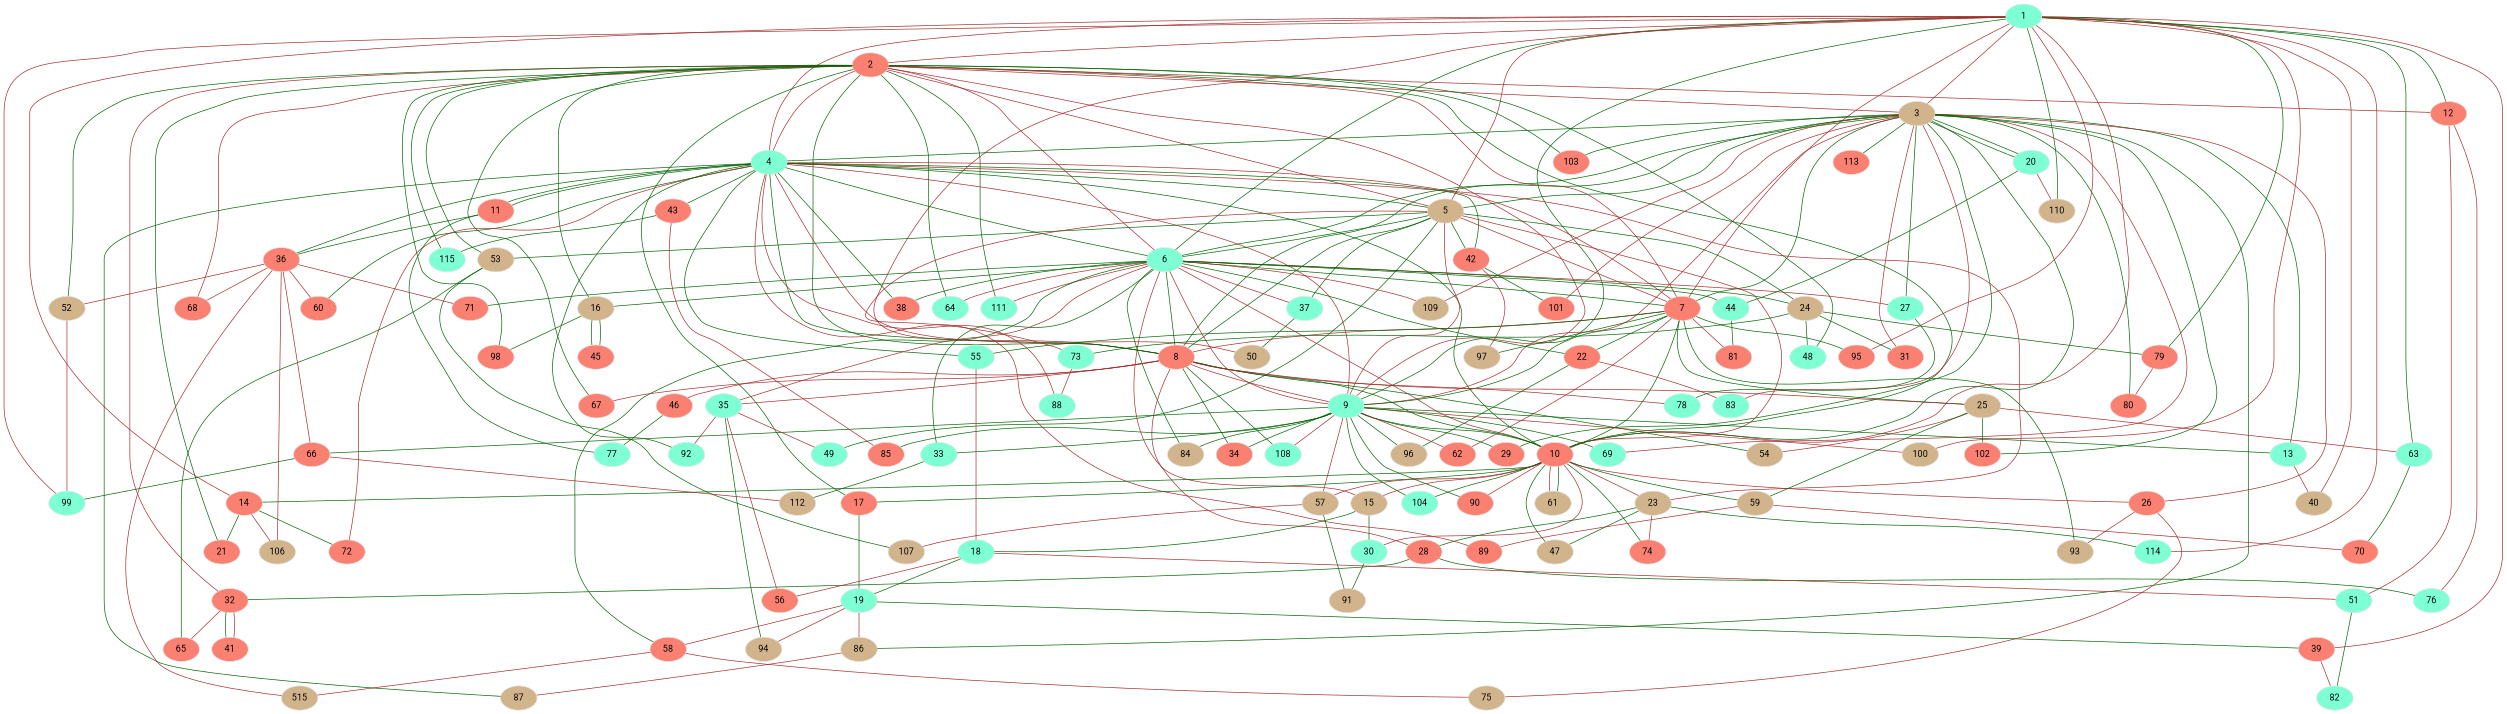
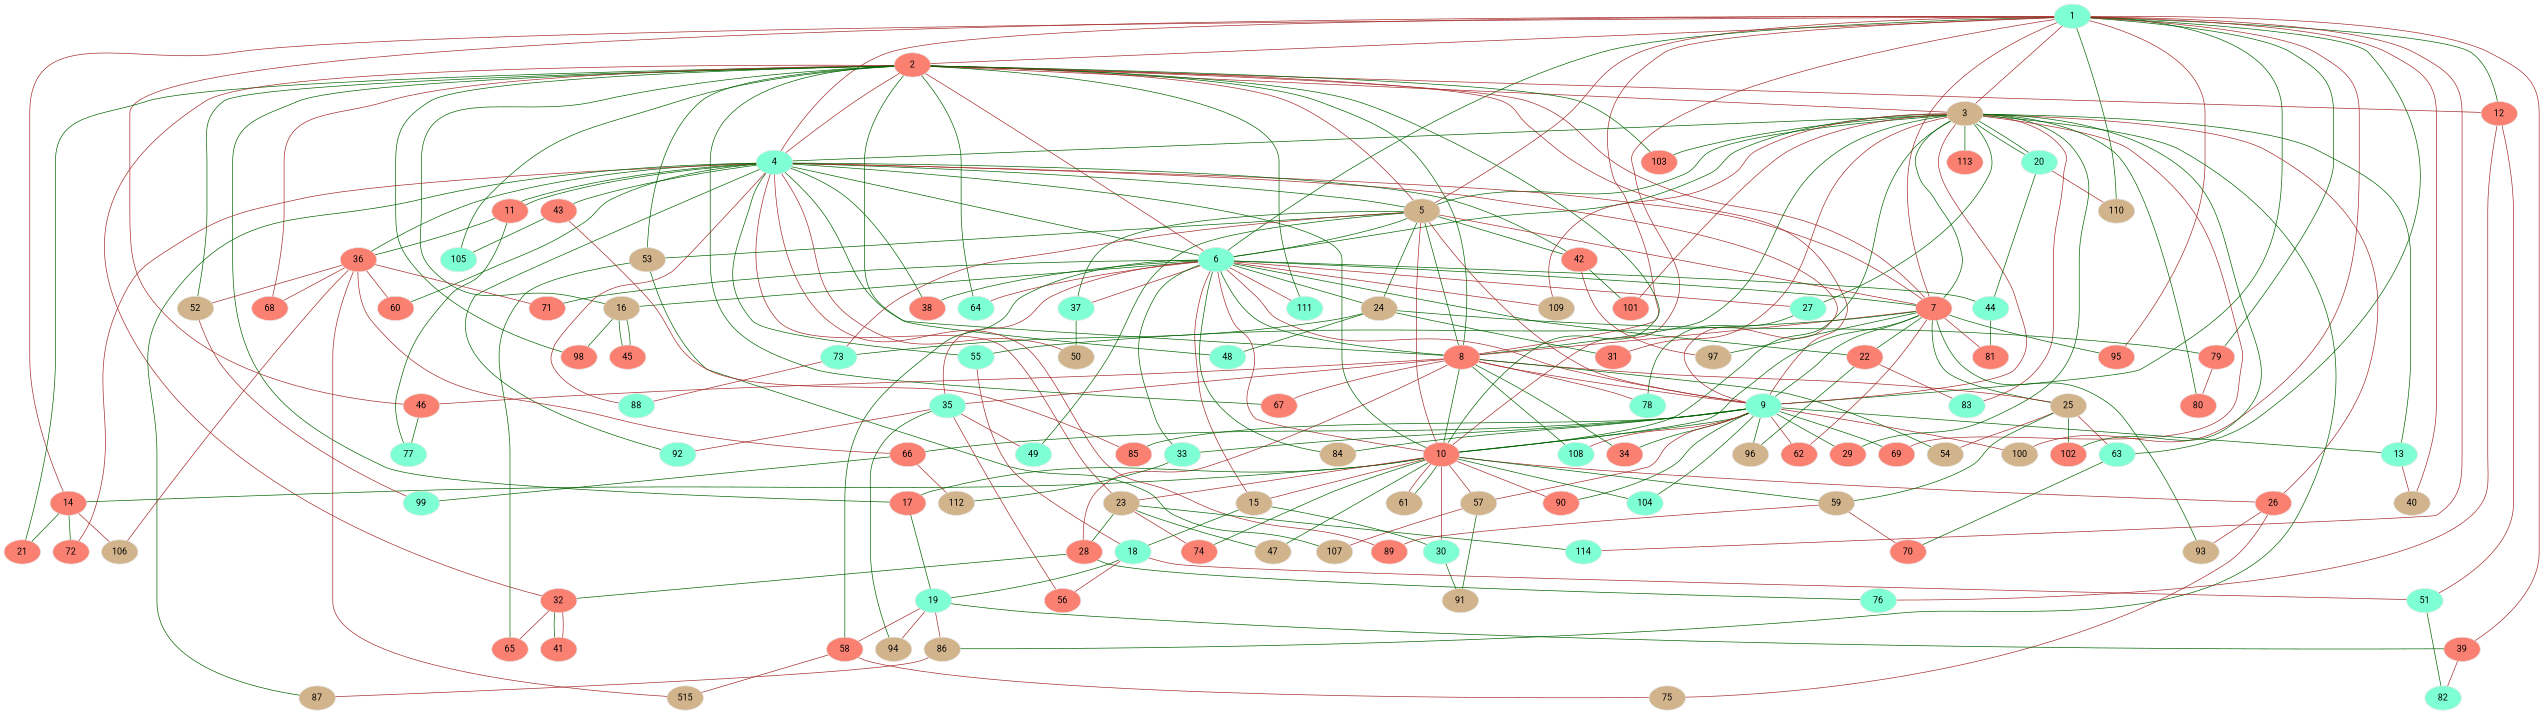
edge "1" -- "99": now "1" -- "46"
node "115": label "115" -> "105"
node "69": fillcolor aquamarine -> salmon
